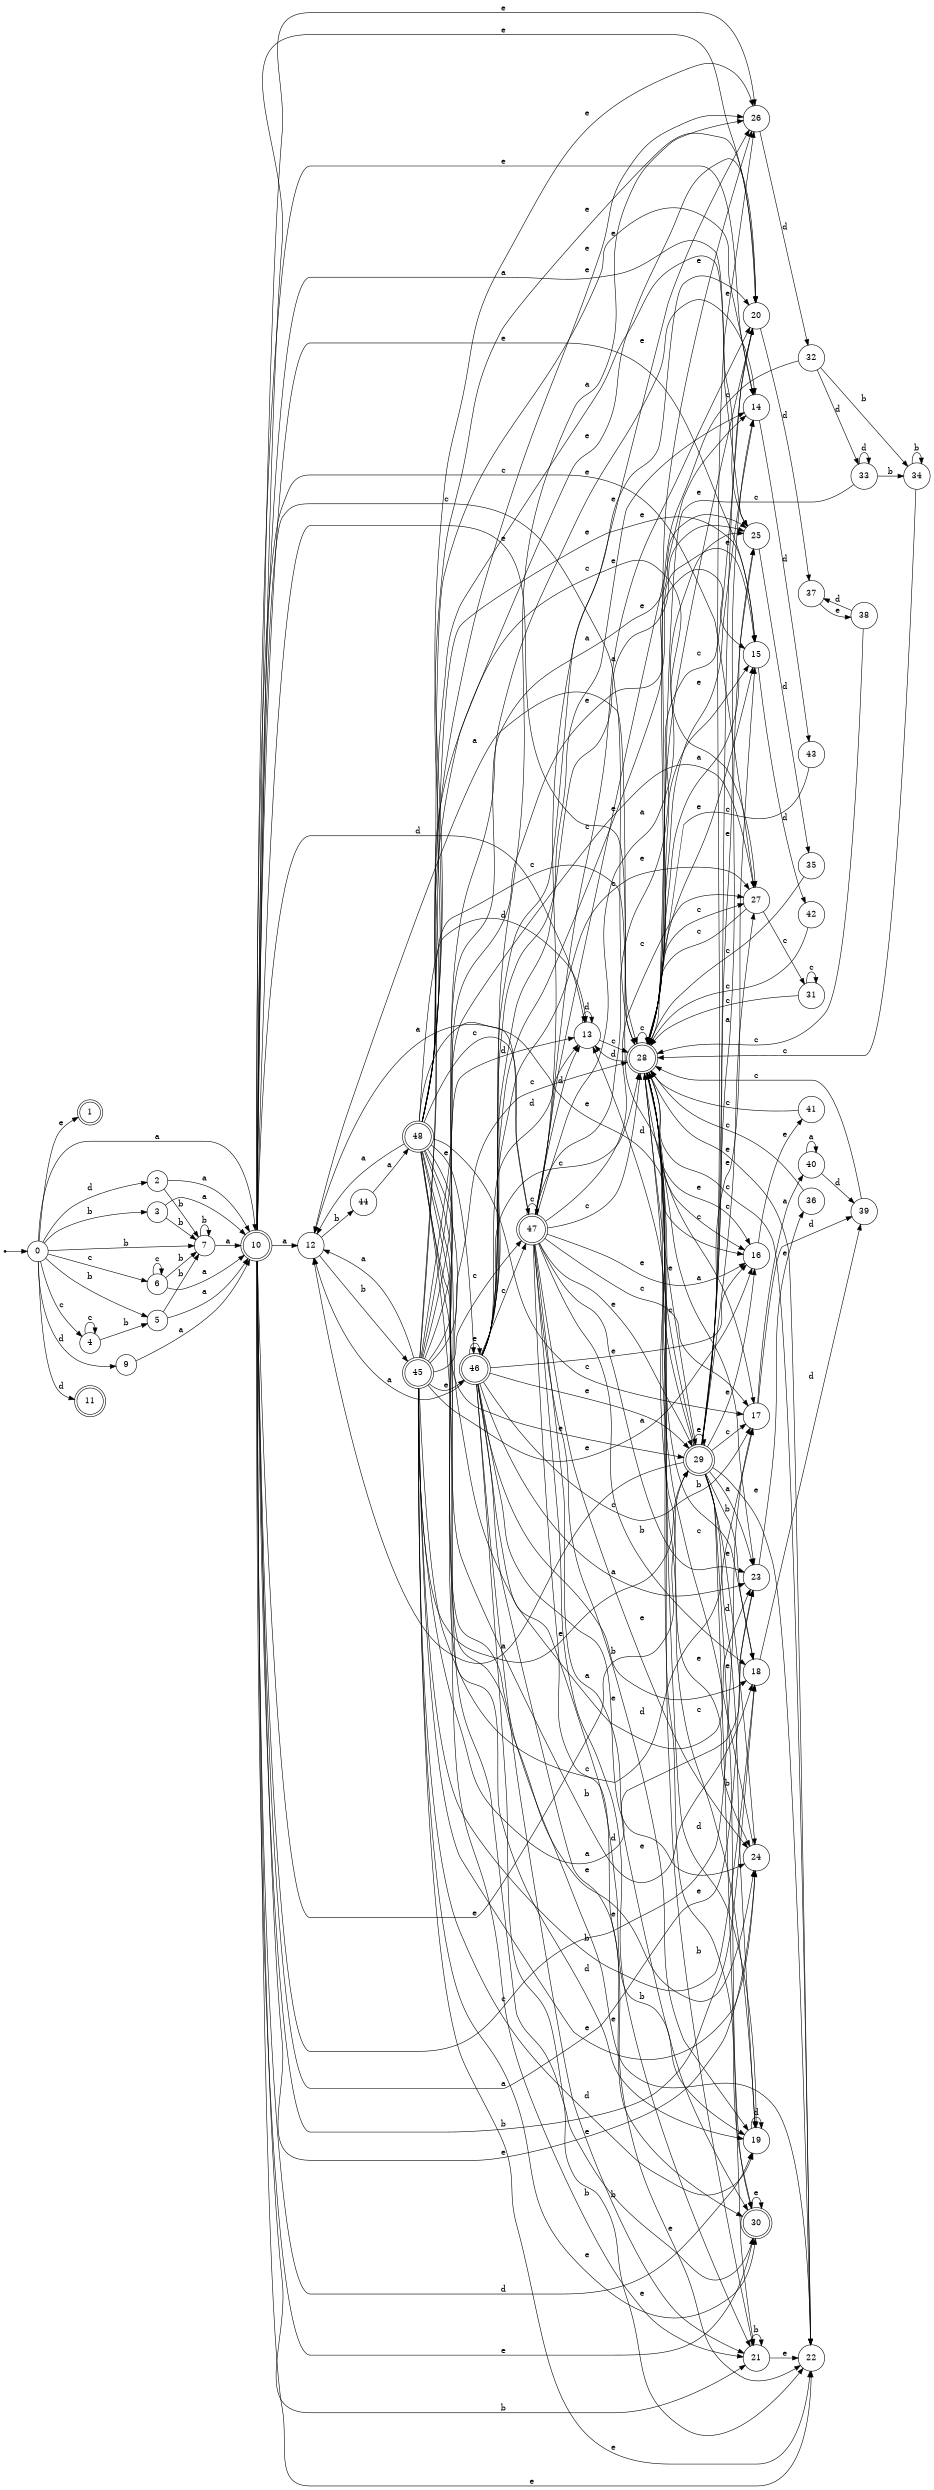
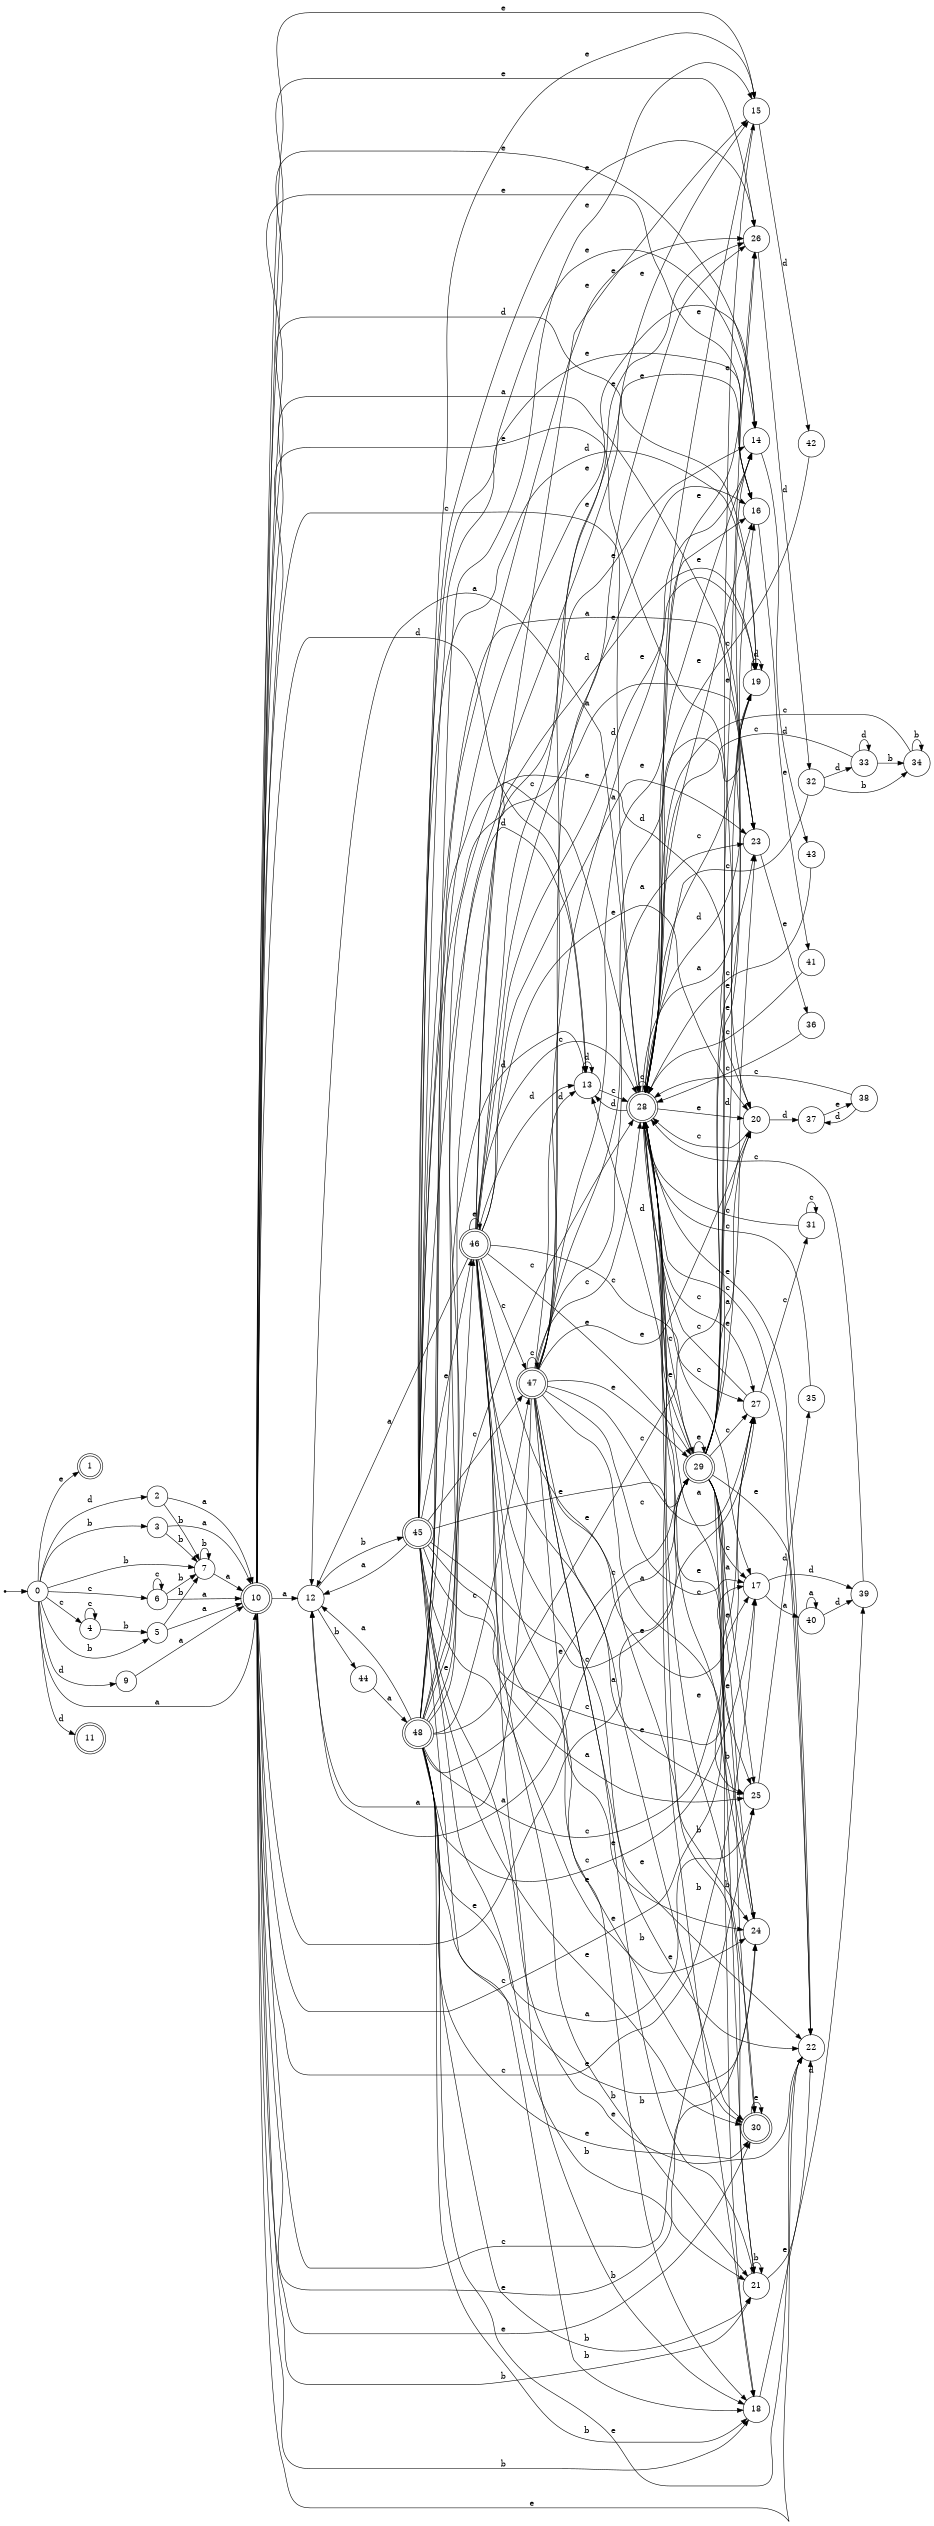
edge "10" -> "25": label "a" -> "c"
edge "28" -> "15": reversed
edge "45" -> "21": added, label "b"
